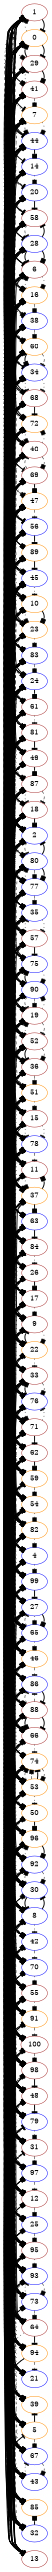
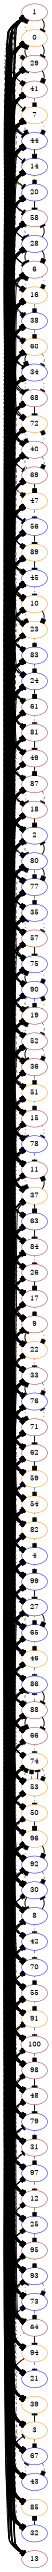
edge "36" -> "28": reversed
node "5": label "5" -> "3"
